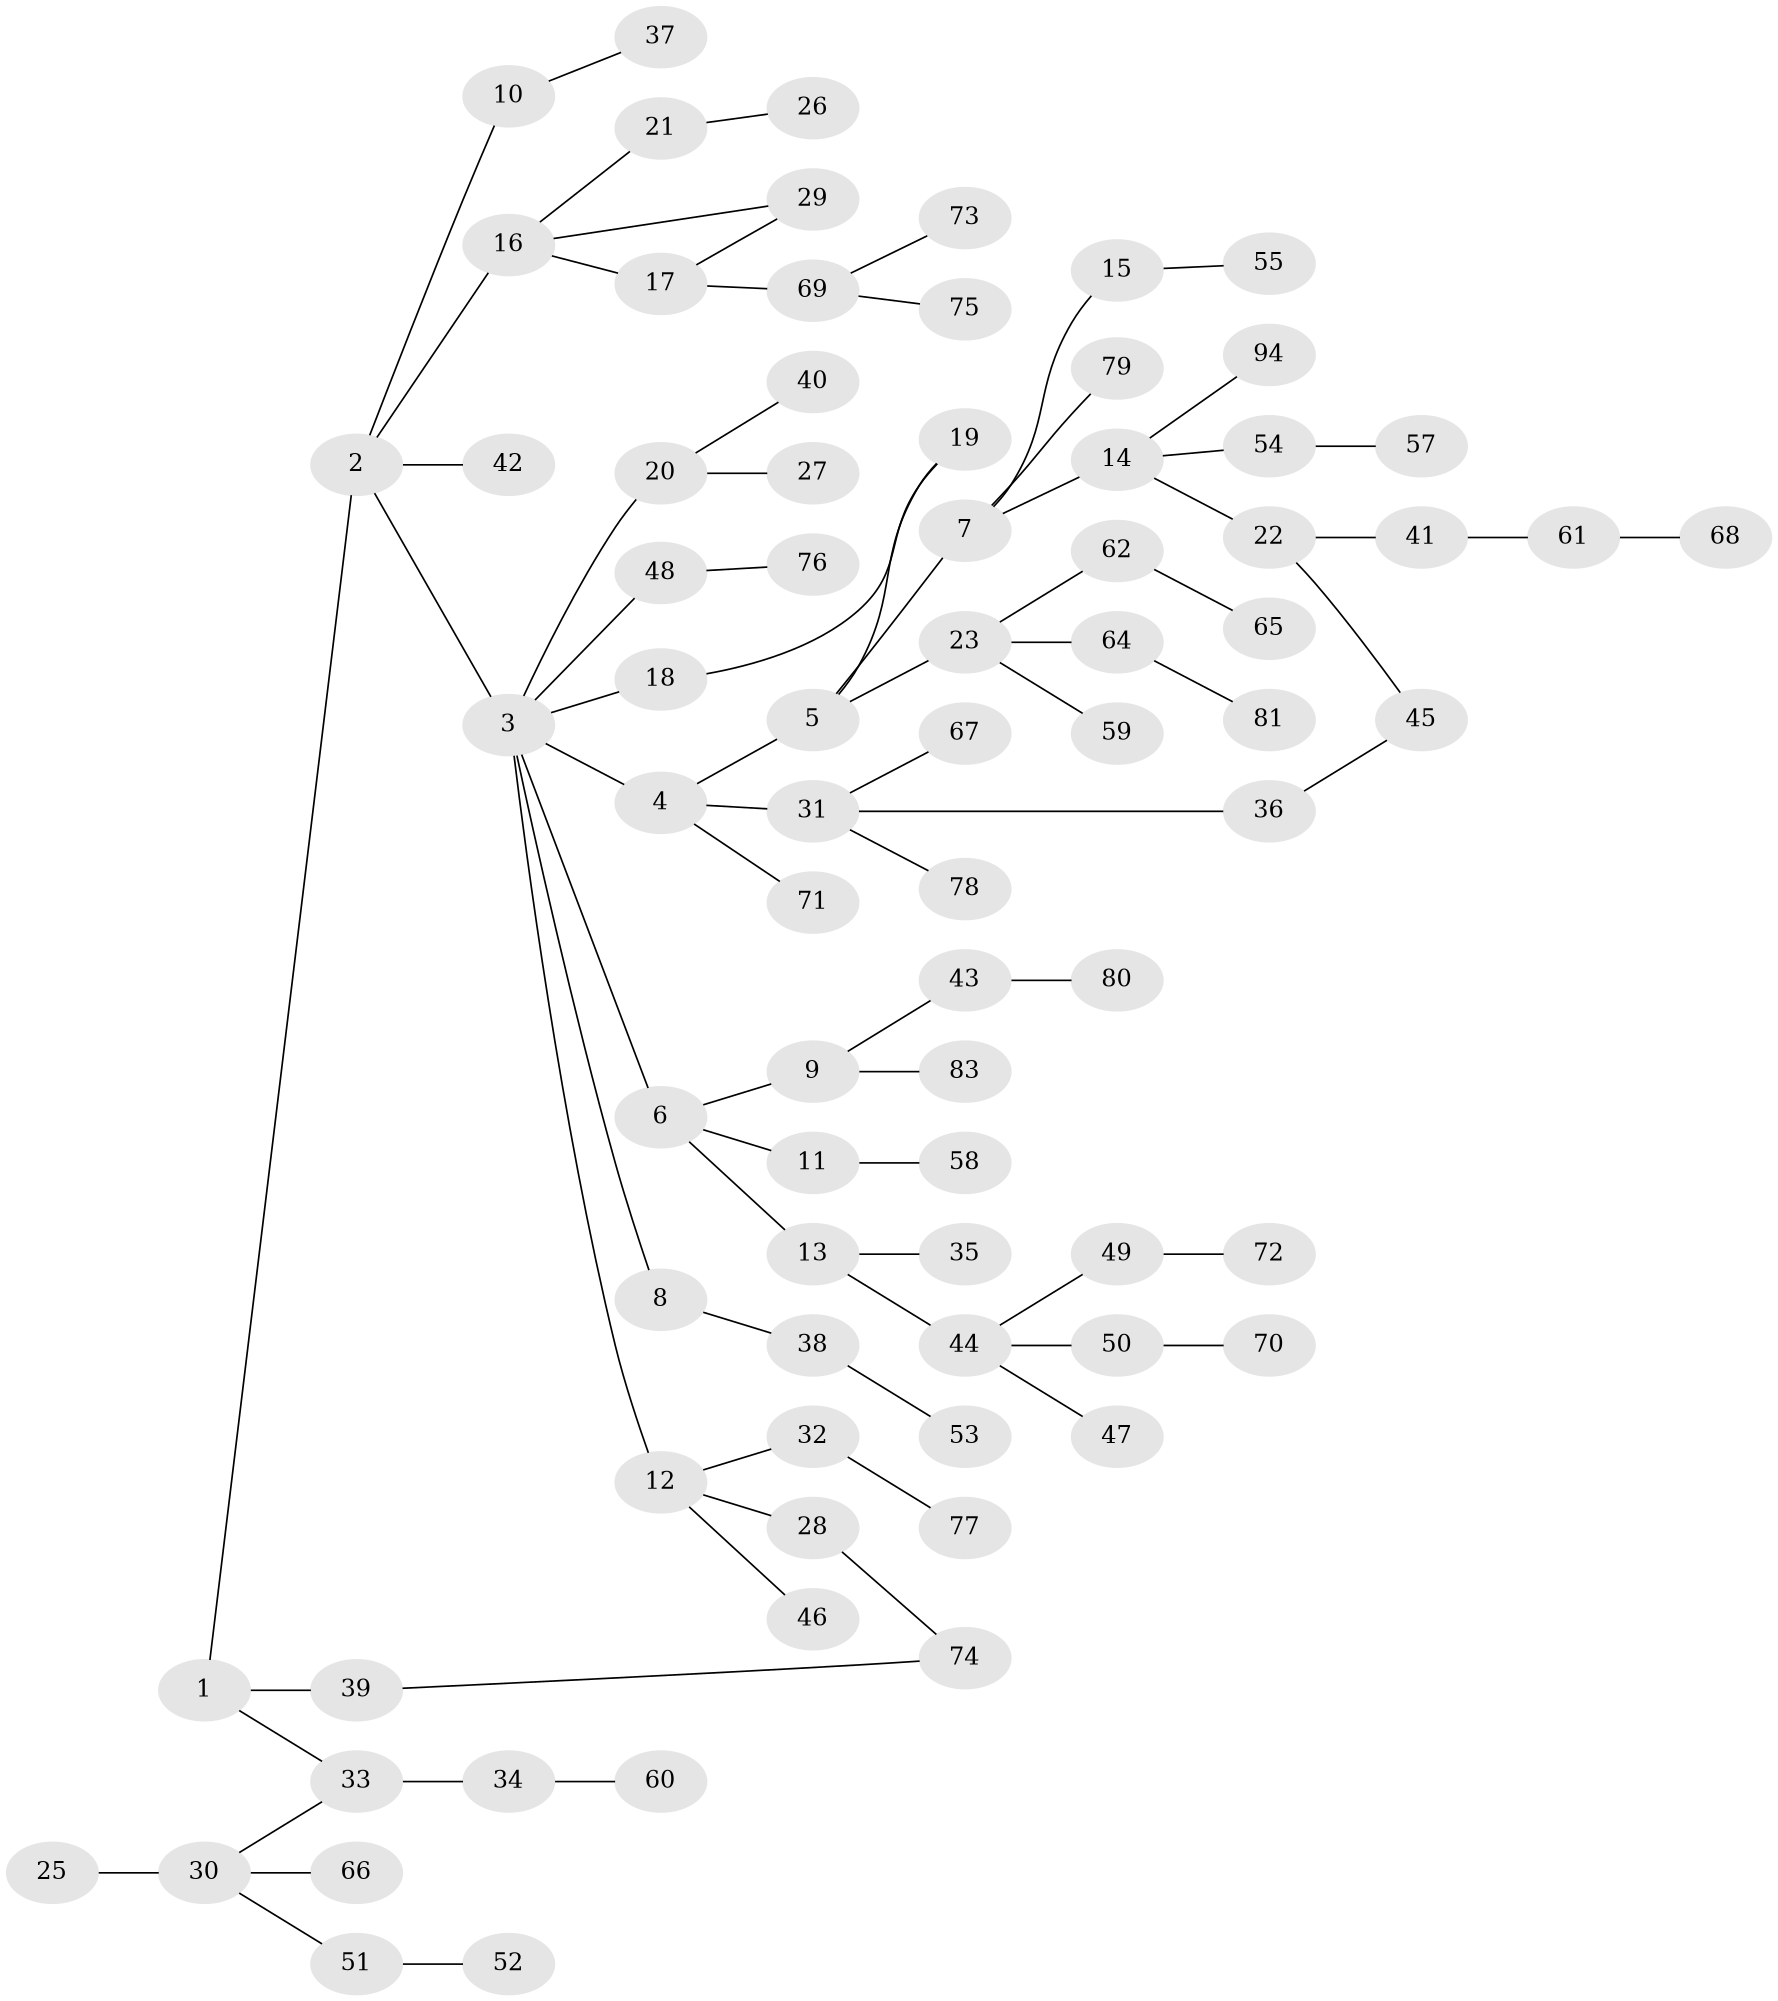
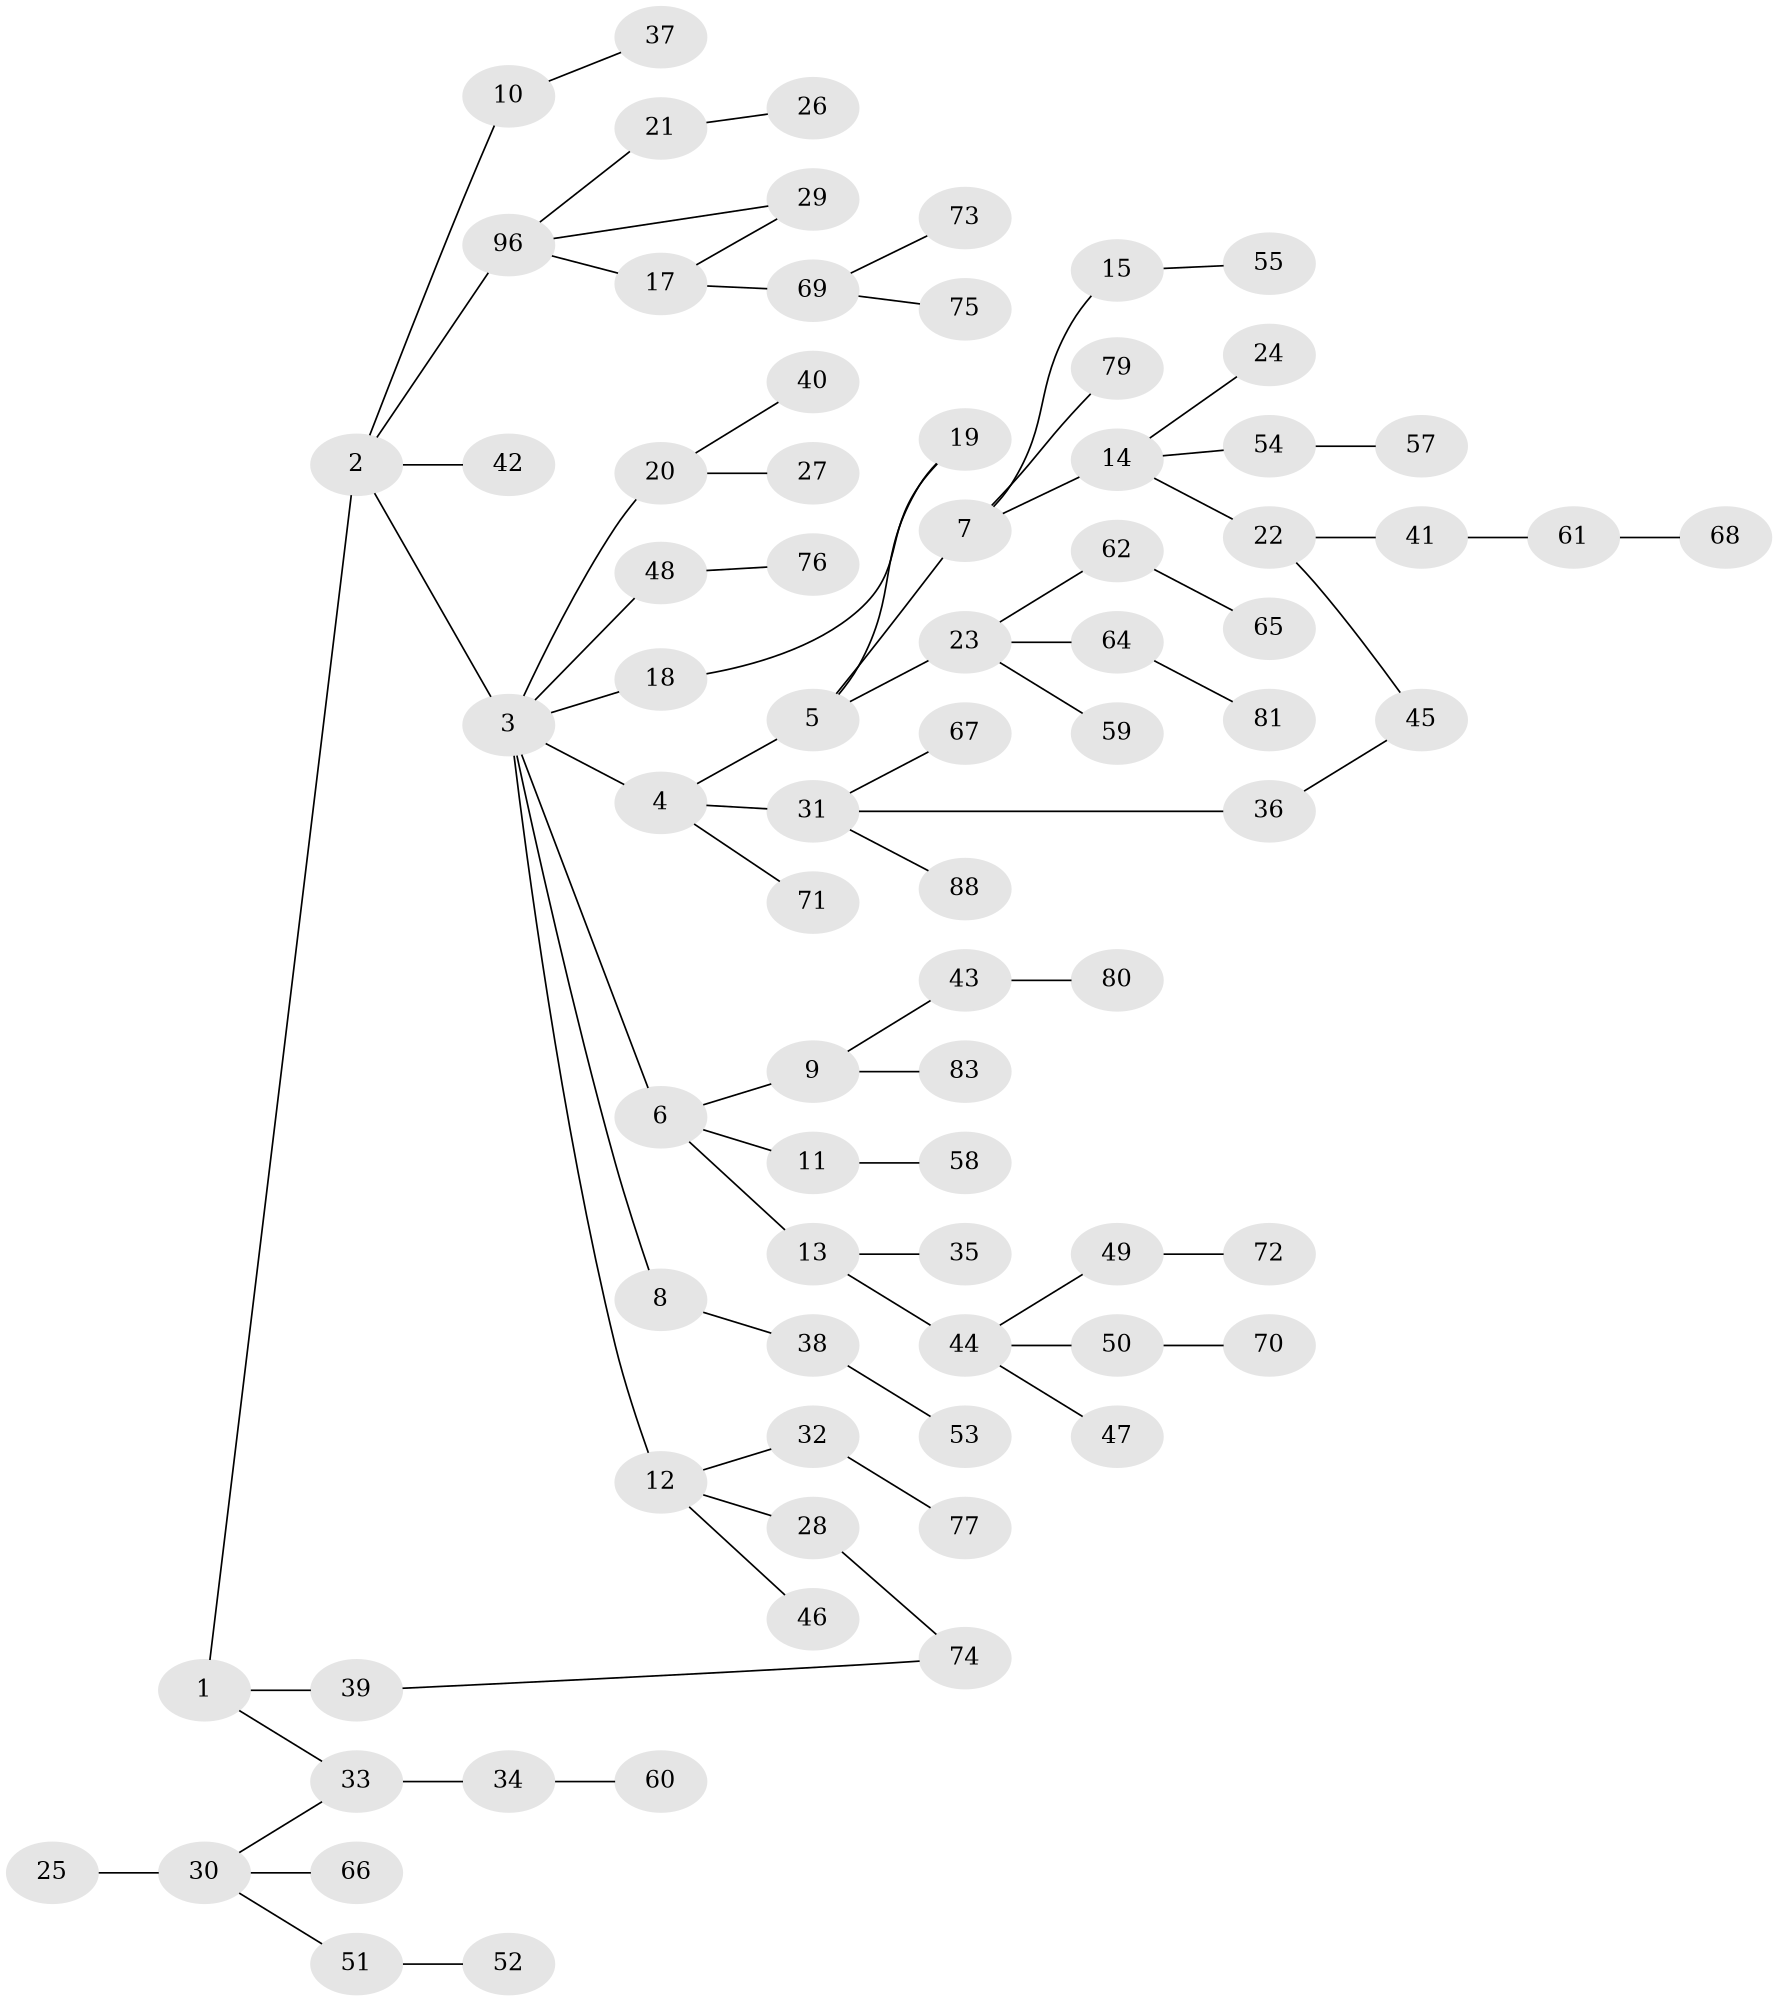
node "16": label "16" -> "96"
node "94": label "94" -> "24"
node "78": label "78" -> "88"
